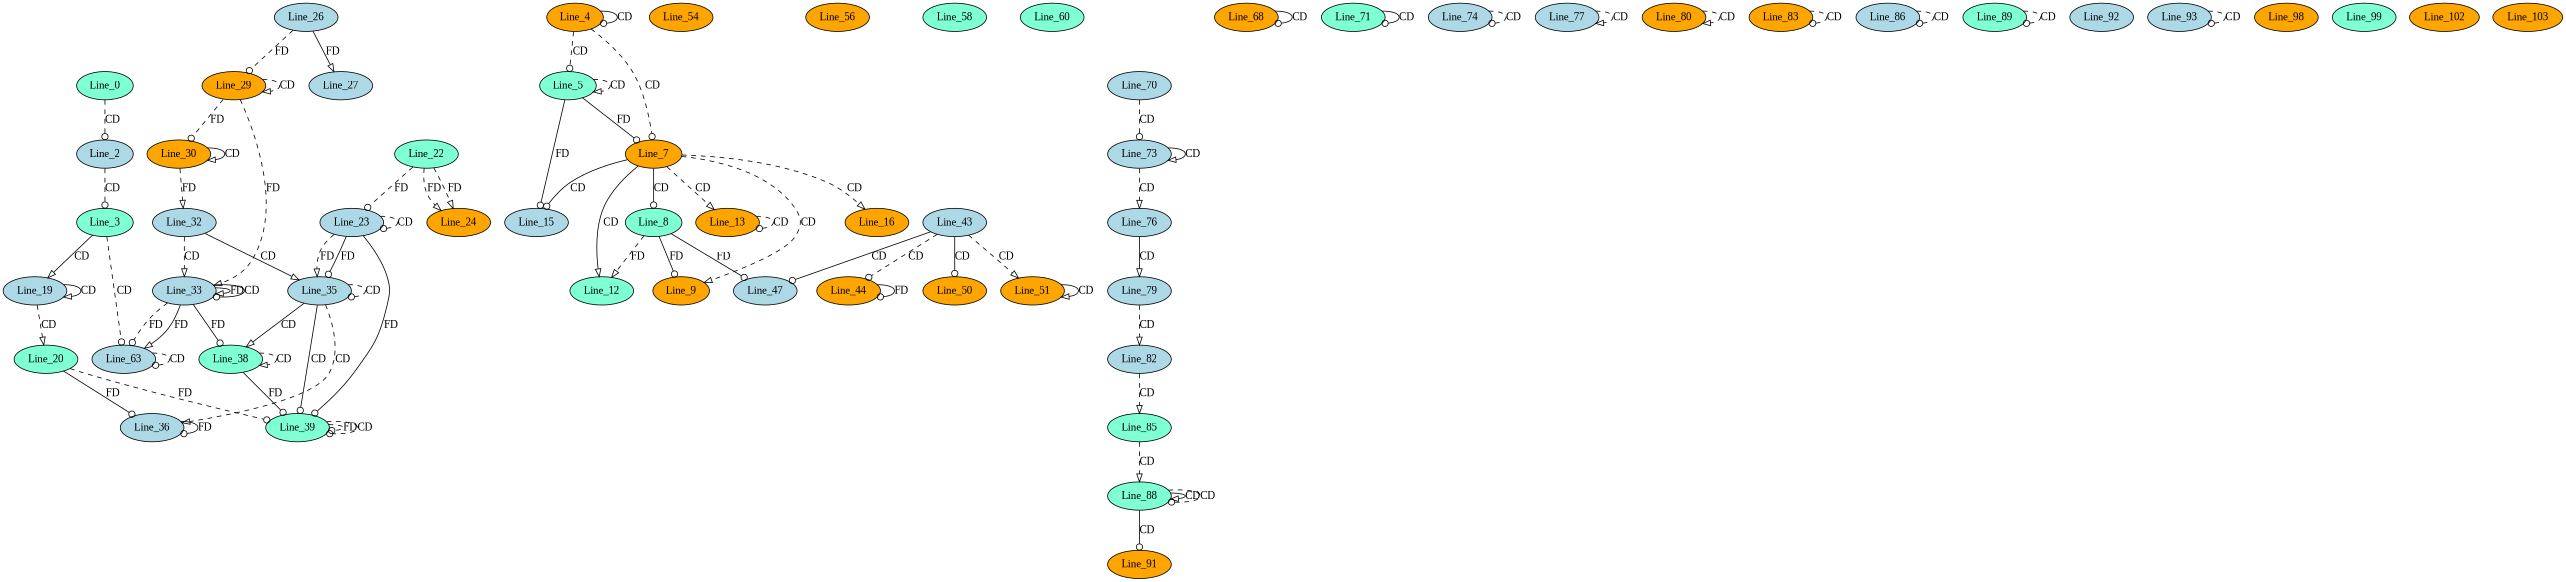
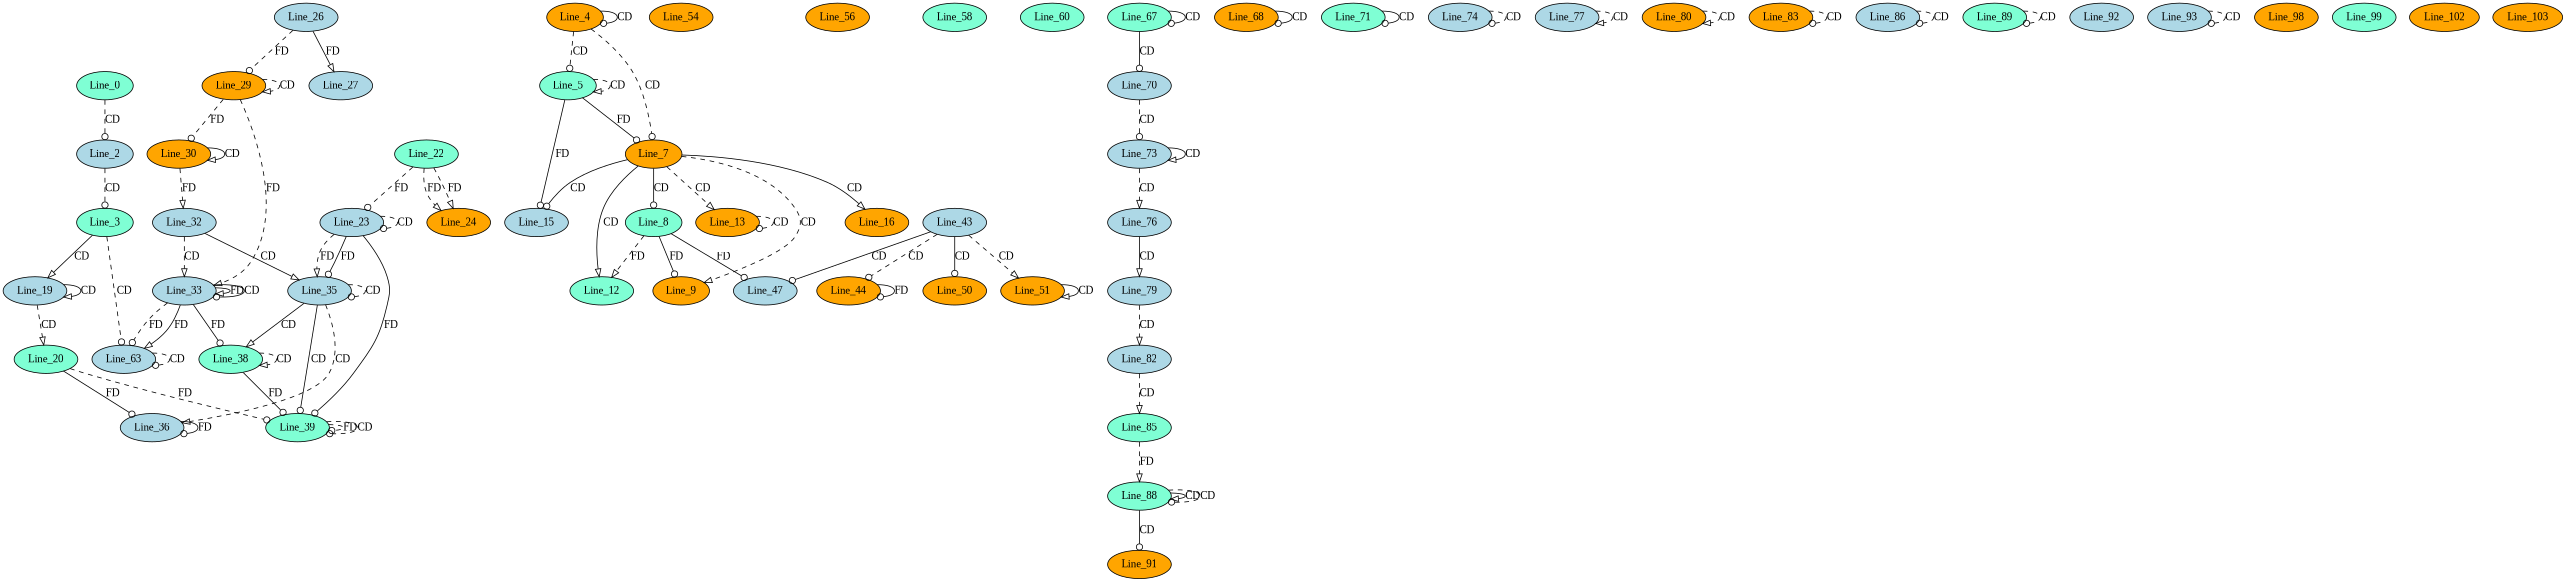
node "Line_67": added
edge "Line_7" -> "Line_16": style dashed -> solid
edge "Line_85" -> "Line_88": label "CD" -> "FD"
